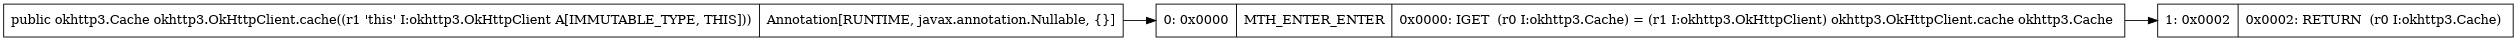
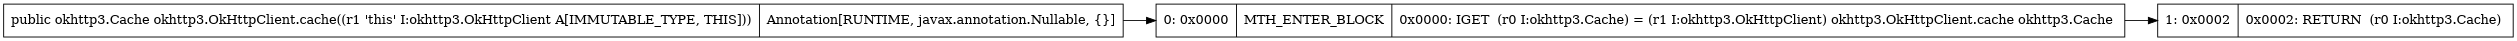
node "0: 0x0000": text "MTH_ENTER_ENTER" -> "MTH_ENTER_BLOCK"
